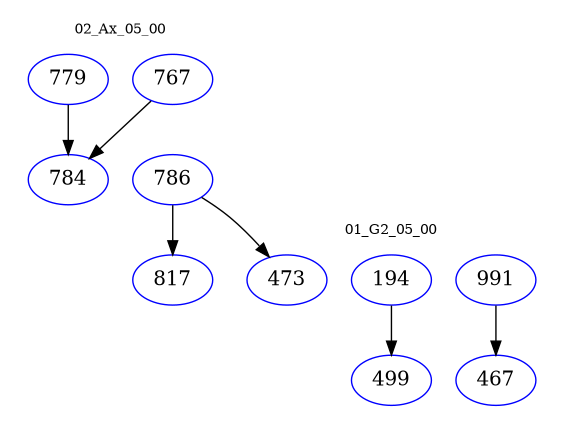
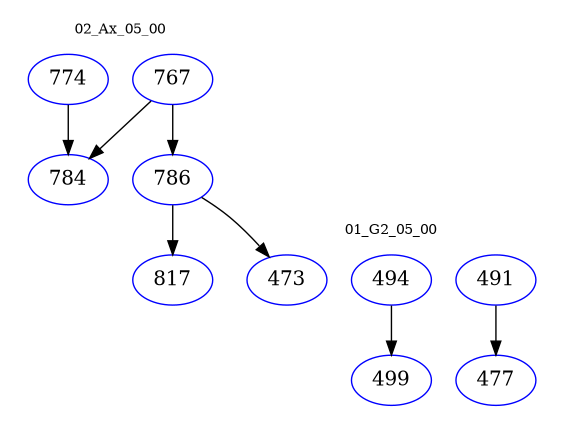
node "779": label "779" -> "774"
edge "767" -> "786": added
node "194": label "194" -> "494"
node "991": label "991" -> "491"
node "467": label "467" -> "477"
